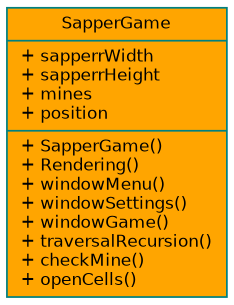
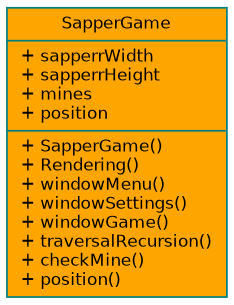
node "SapperGame": text "+ openCells()" -> "+ position()"
